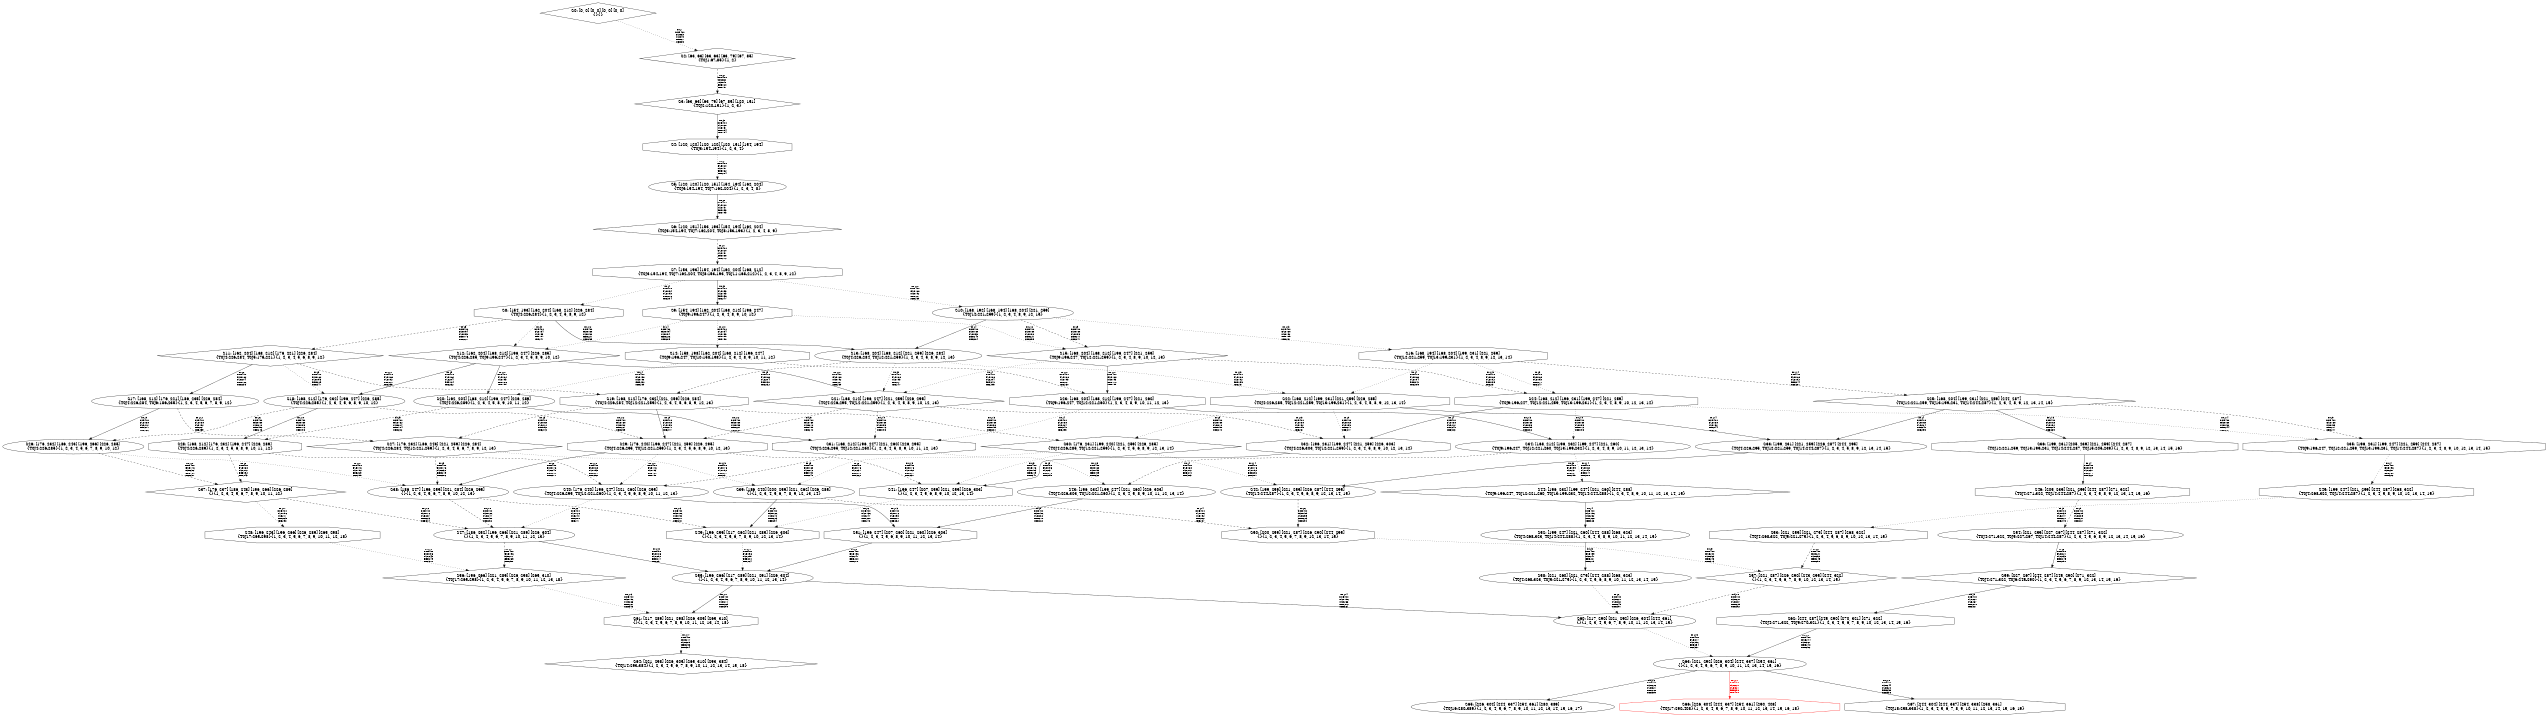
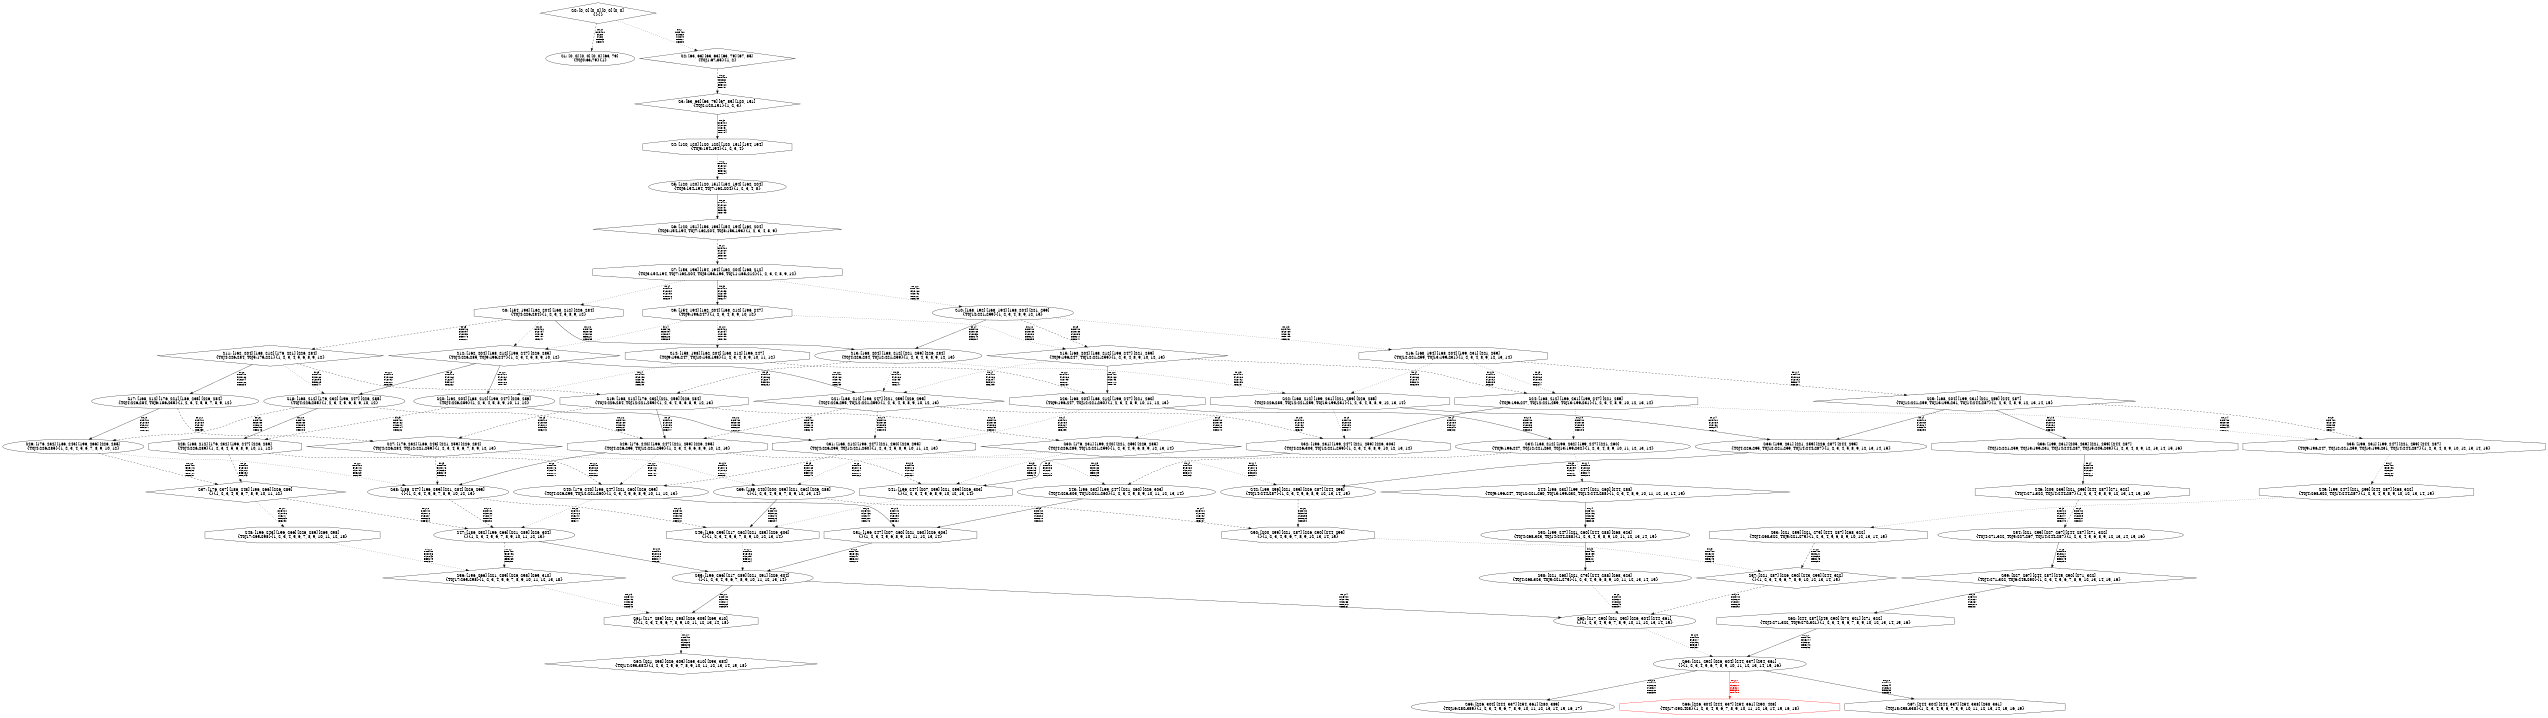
node "S1: [0, 0] [0, 0] [0, 0] [63, 79] {T0J0:63-79}{1}": added
